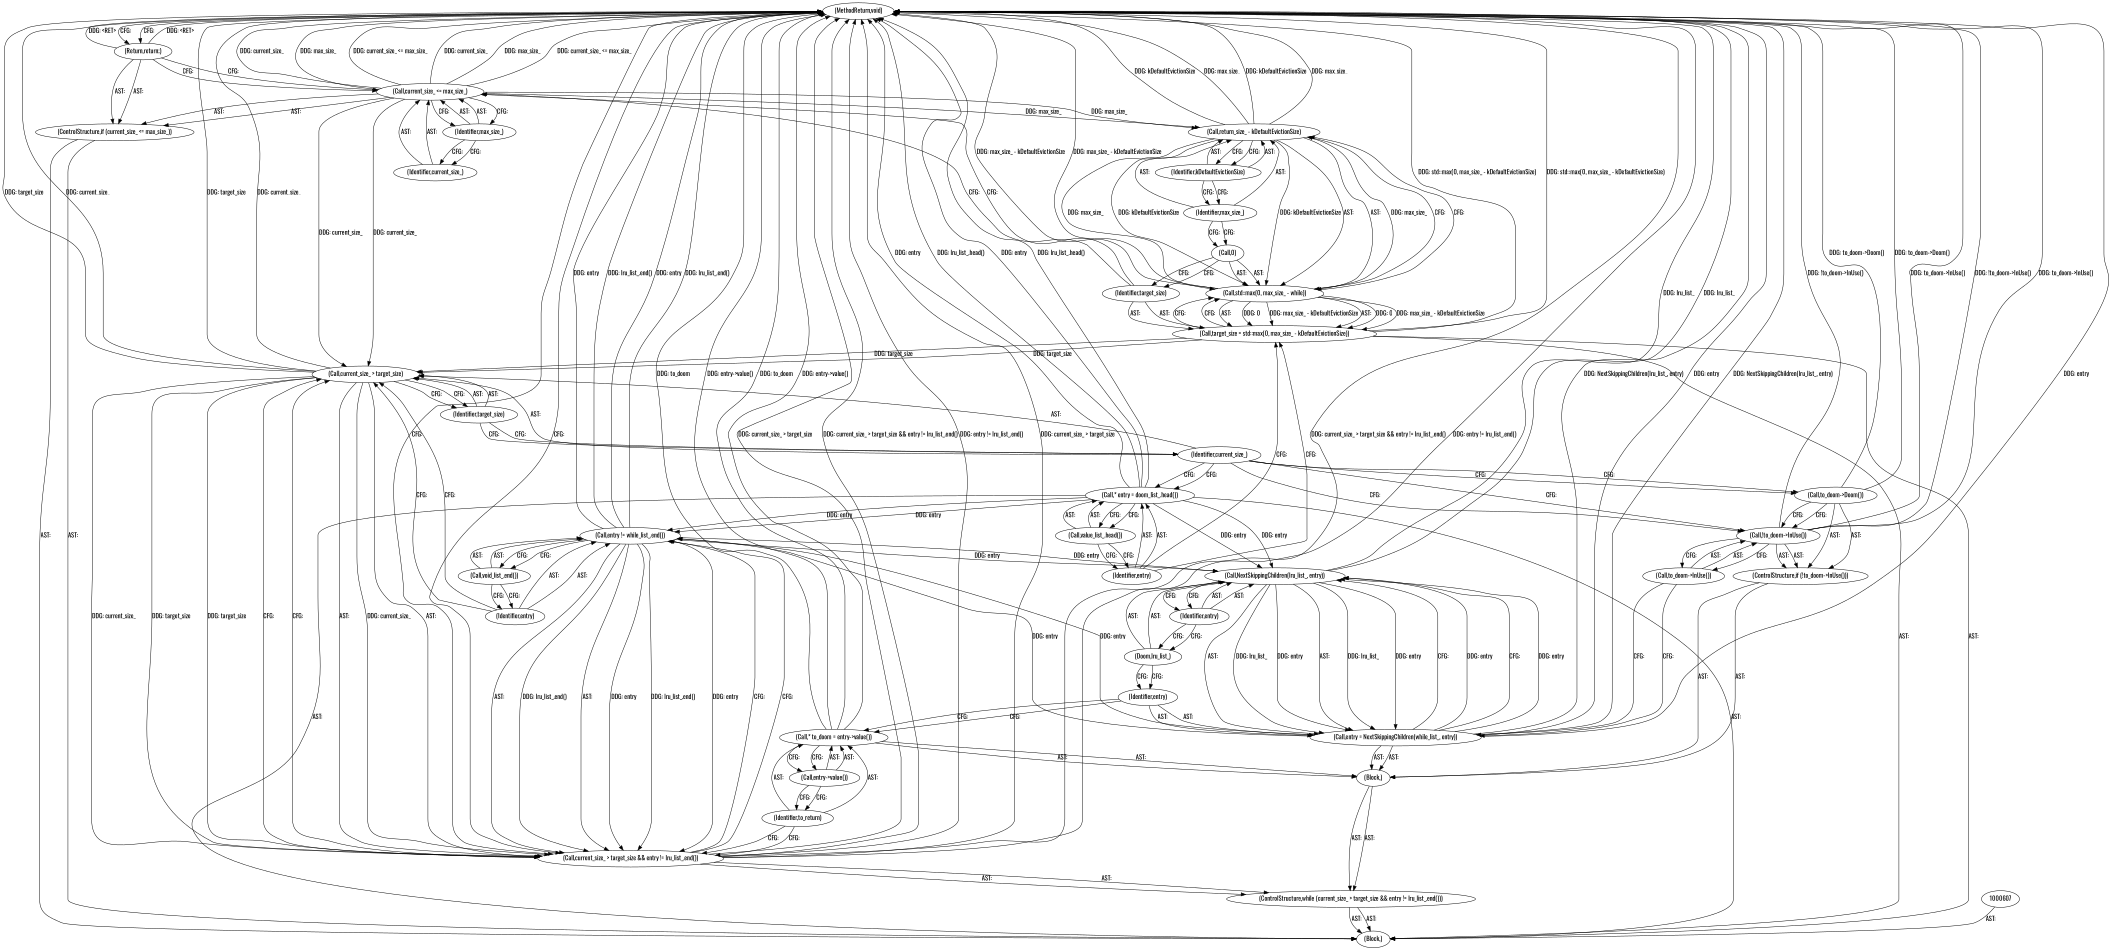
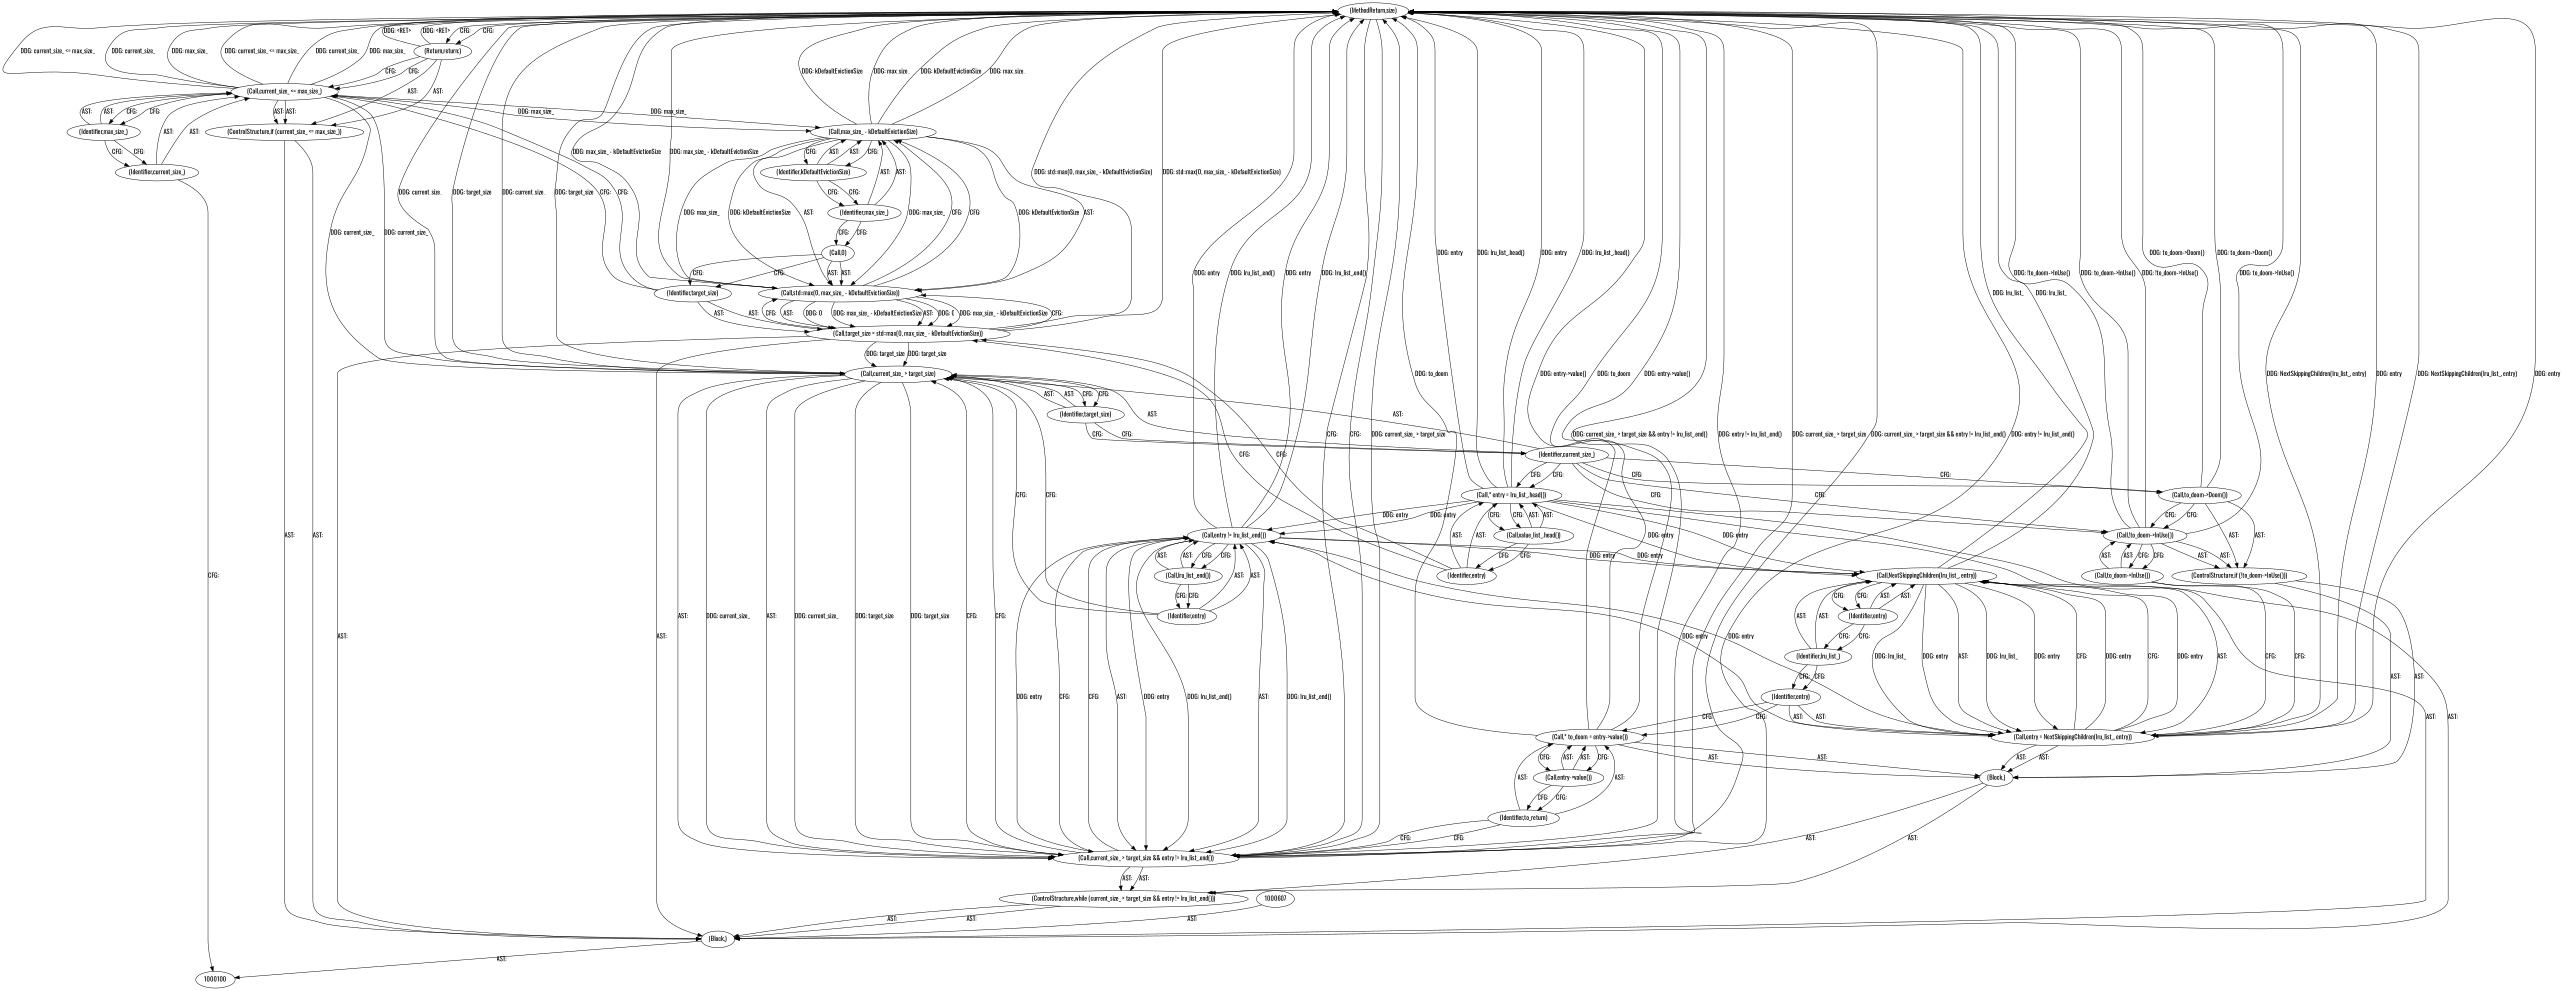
node "(MethodReturn,void)": label "(MethodReturn,void)" -> "(MethodReturn,size)"
node "(Call,return_size_ - kDefaultEvictionSize)": label "(Call,return_size_ - kDefaultEvictionSize)" -> "(Call,max_size_ - kDefaultEvictionSize)"
node "(Call,std::max(0, max_size_ - while))": label "(Call,std::max(0, max_size_ - while))" -> "(Call,std::max(0, max_size_ - kDefaultEvictionSize))"
node "(Call,* entry = doom_list_.head())": label "(Call,* entry = doom_list_.head())" -> "(Call,* entry = lru_list_.head())"
node "(Call,entry != while_list_.end())": label "(Call,entry != while_list_.end())" -> "(Call,entry != lru_list_.end())"
node "(Call,void_list_.end())": label "(Call,void_list_.end())" -> "(Call,lru_list_.end())"
node "(Doom,lru_list_)": label "(Doom,lru_list_)" -> "(Identifier,lru_list_)"
node "(Call,entry = NextSkippingChildren(while_list_, entry))": label "(Call,entry = NextSkippingChildren(while_list_, entry))" -> "(Call,entry = NextSkippingChildren(lru_list_, entry))"
node "1000100": added
